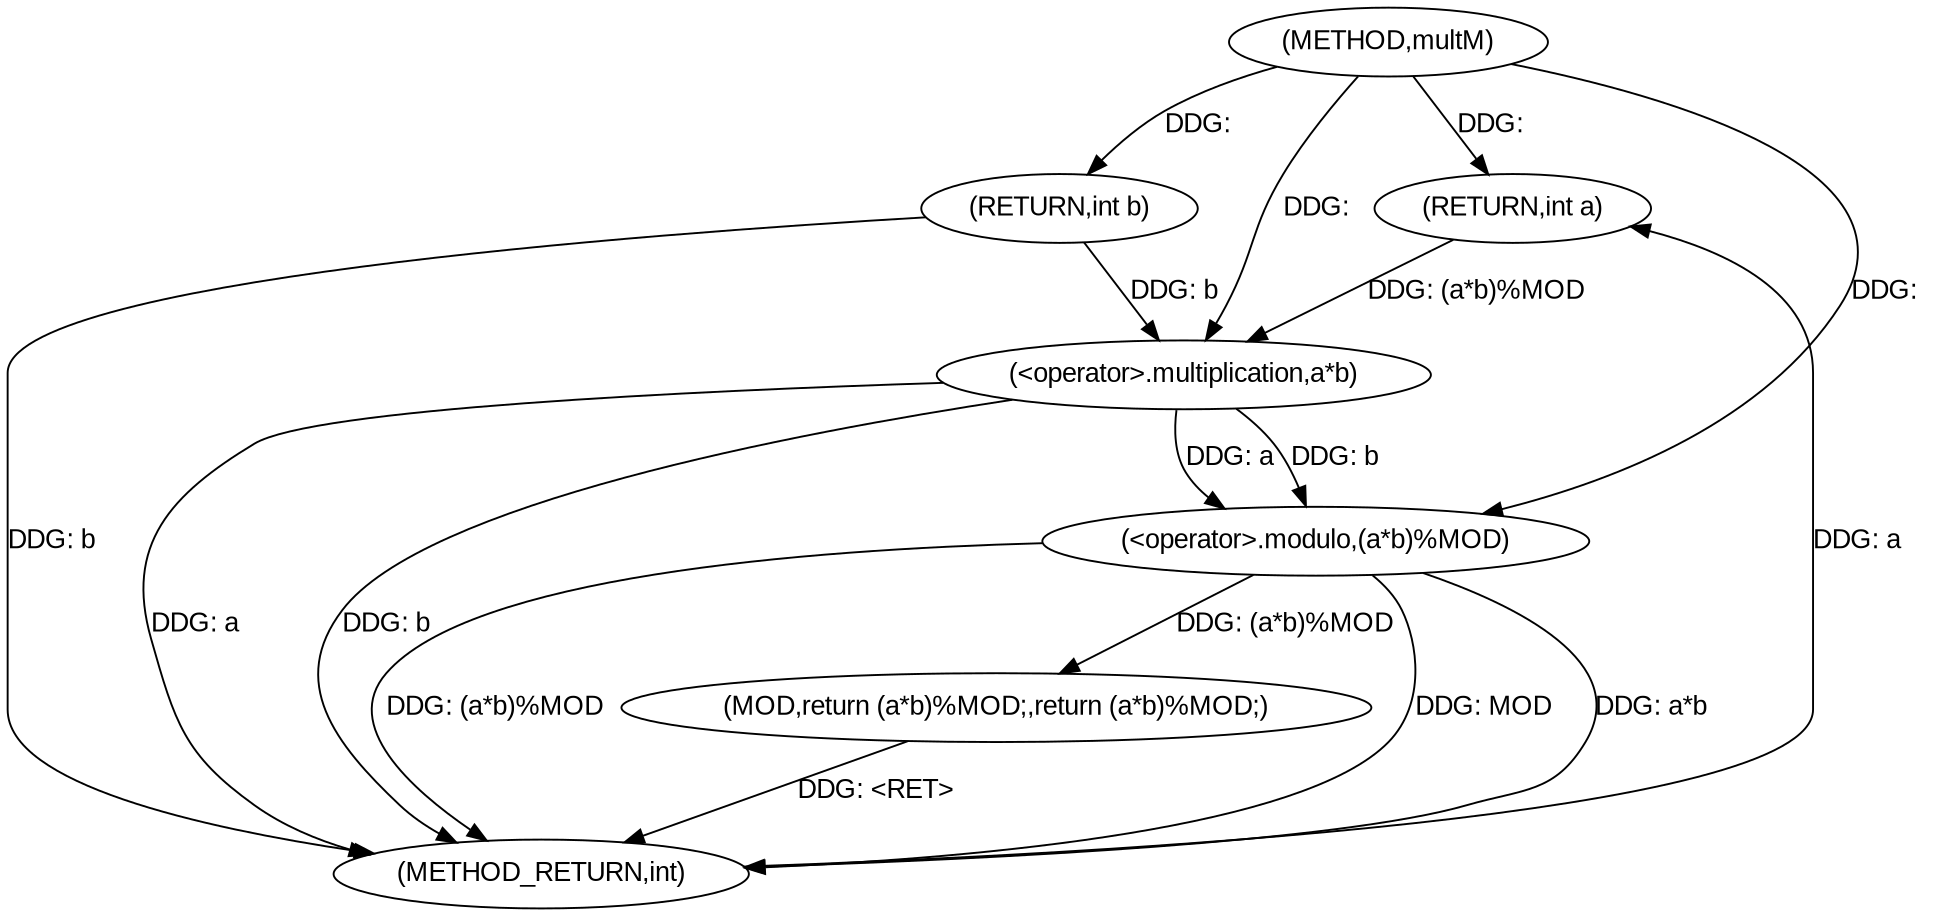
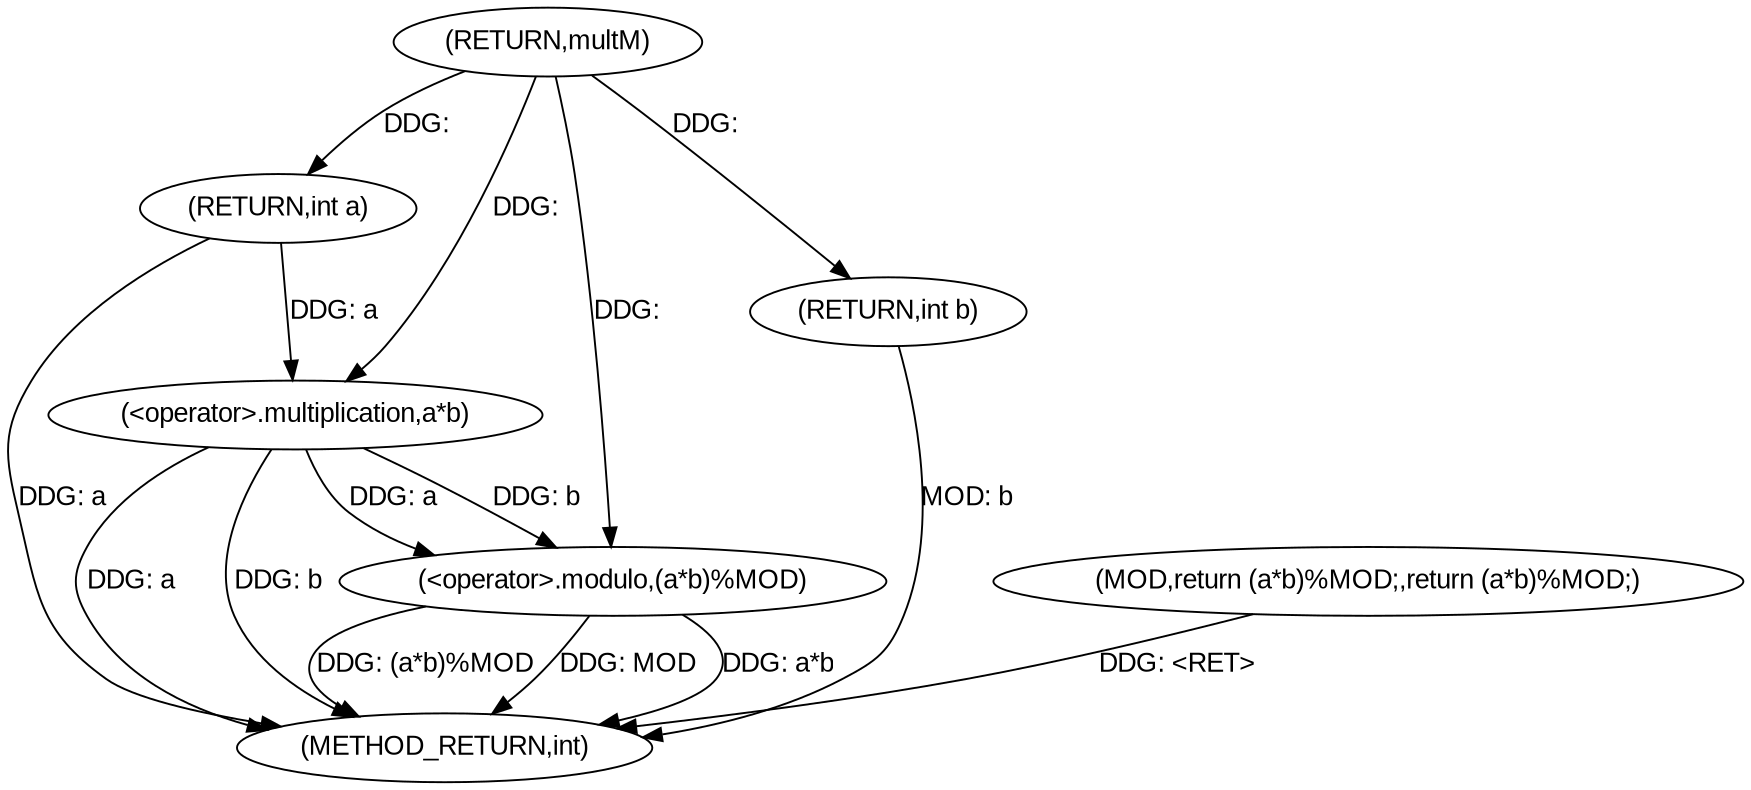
node "(METHOD,multM)": label "(METHOD,multM)" -> "(RETURN,multM)"
edge "(RETURN,int b)" -> "(<operator>.multiplication,a*b)": removed, label "DDG: b"
edge "(RETURN,int a)" -> "(<operator>.multiplication,a*b)": label "DDG: (a*b)%MOD" -> "DDG: a"
edge "(RETURN,int b)" -> "(METHOD_RETURN,int)": label "DDG: b" -> "MOD: b"
edge "(<operator>.modulo,(a*b)%MOD)" -> "(MOD,return (a*b)%MOD;,return (a*b)%MOD;)": removed, label "DDG: (a*b)%MOD"
edge "(METHOD_RETURN,int)" -> "(RETURN,int a)": reversed
